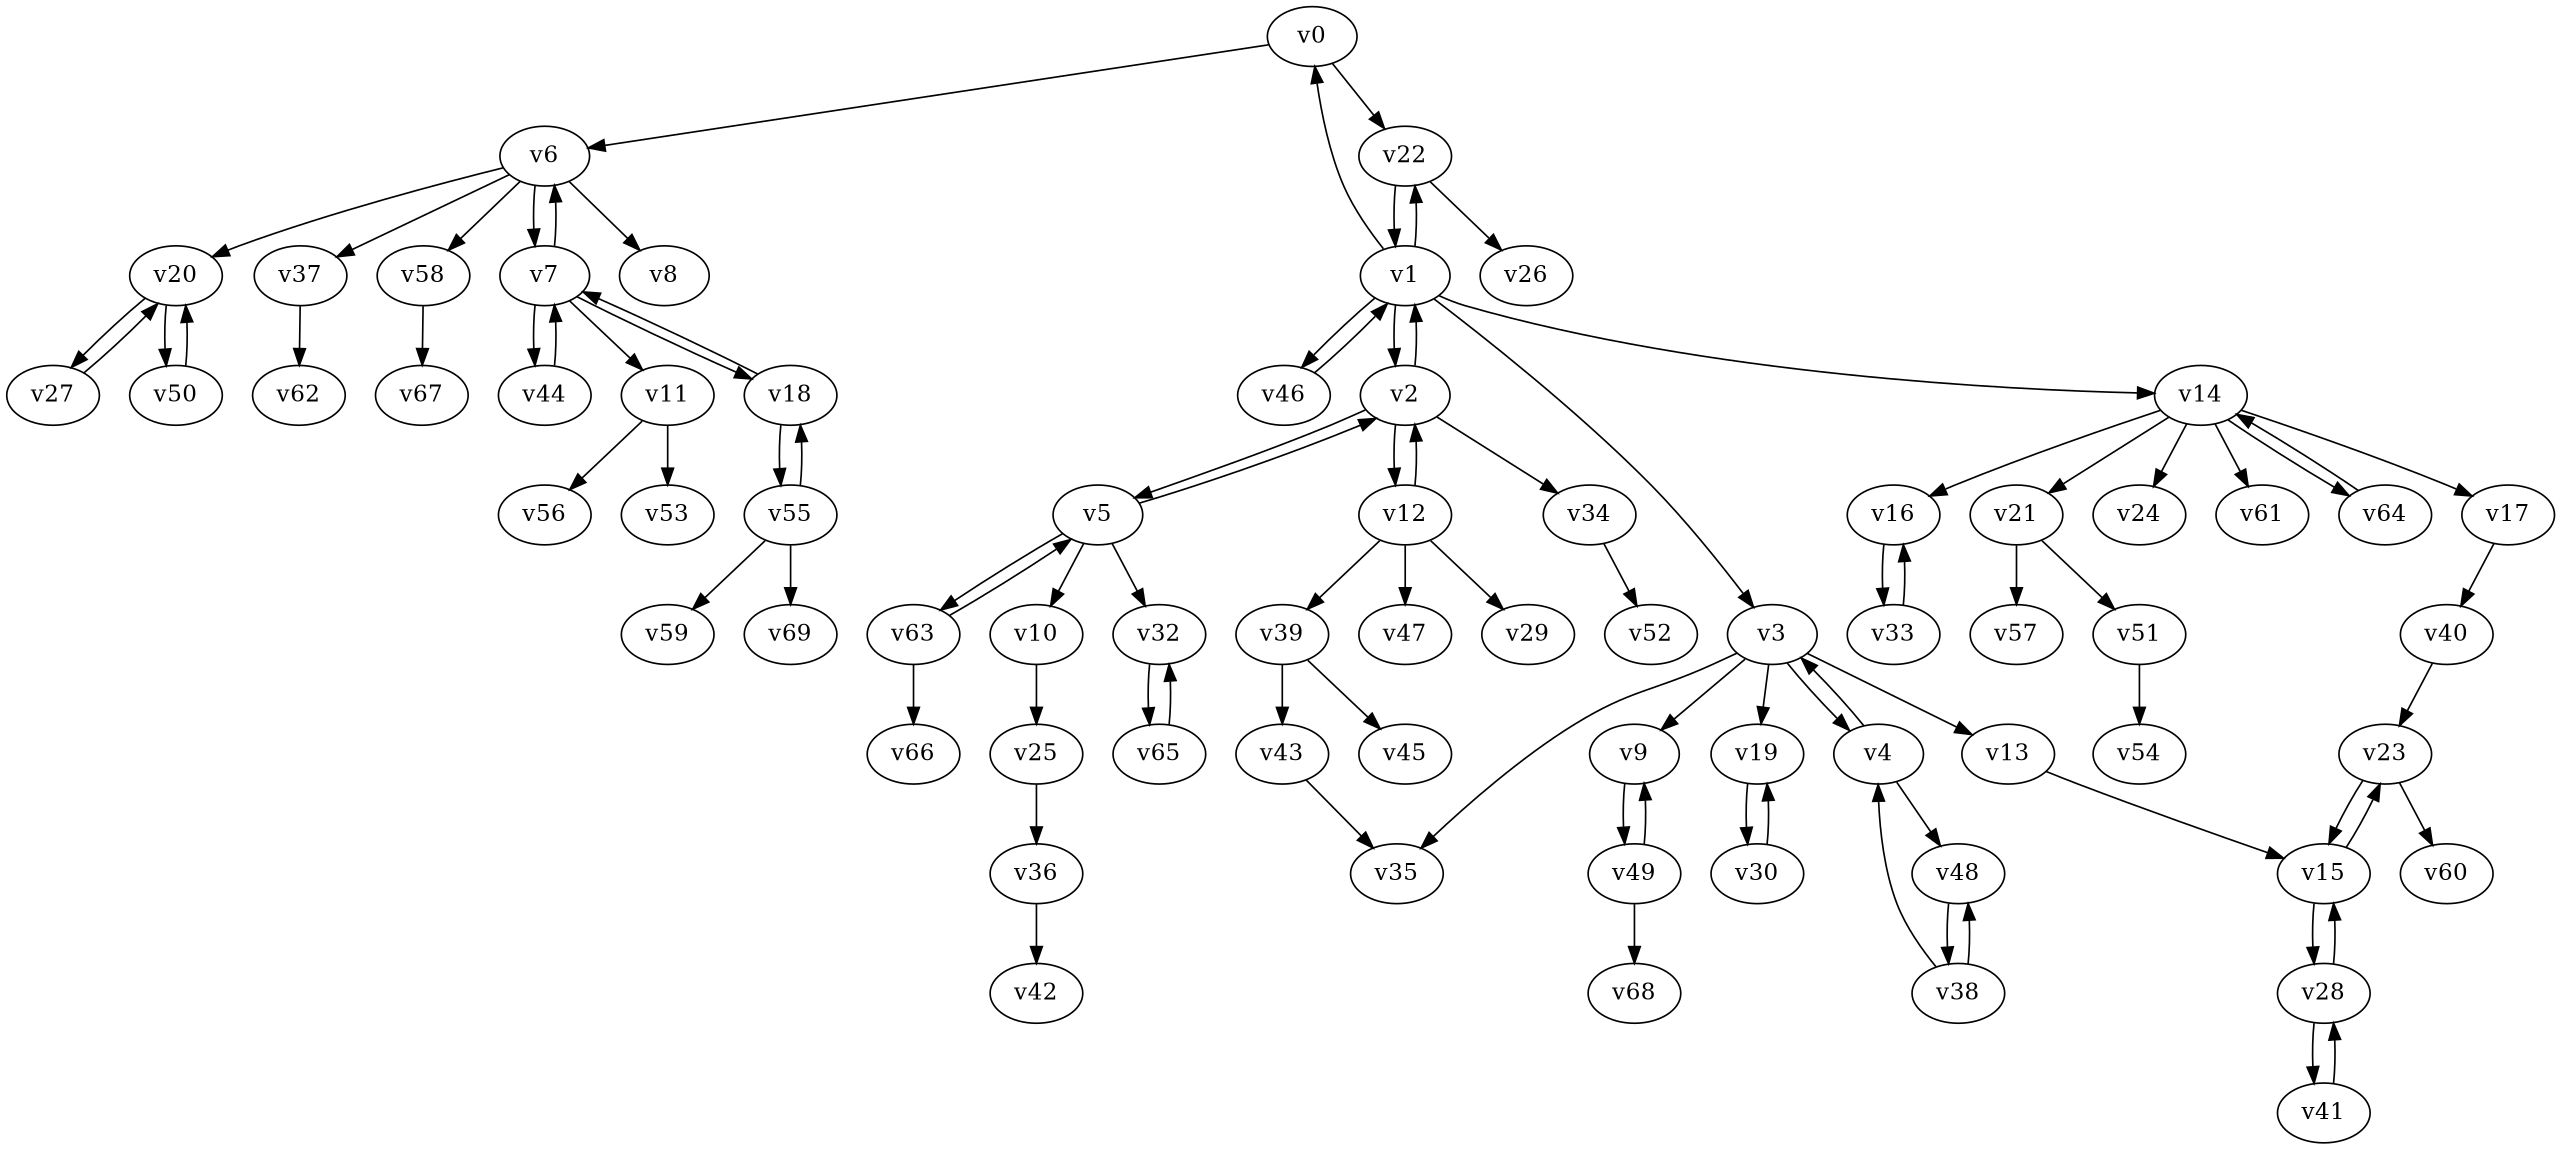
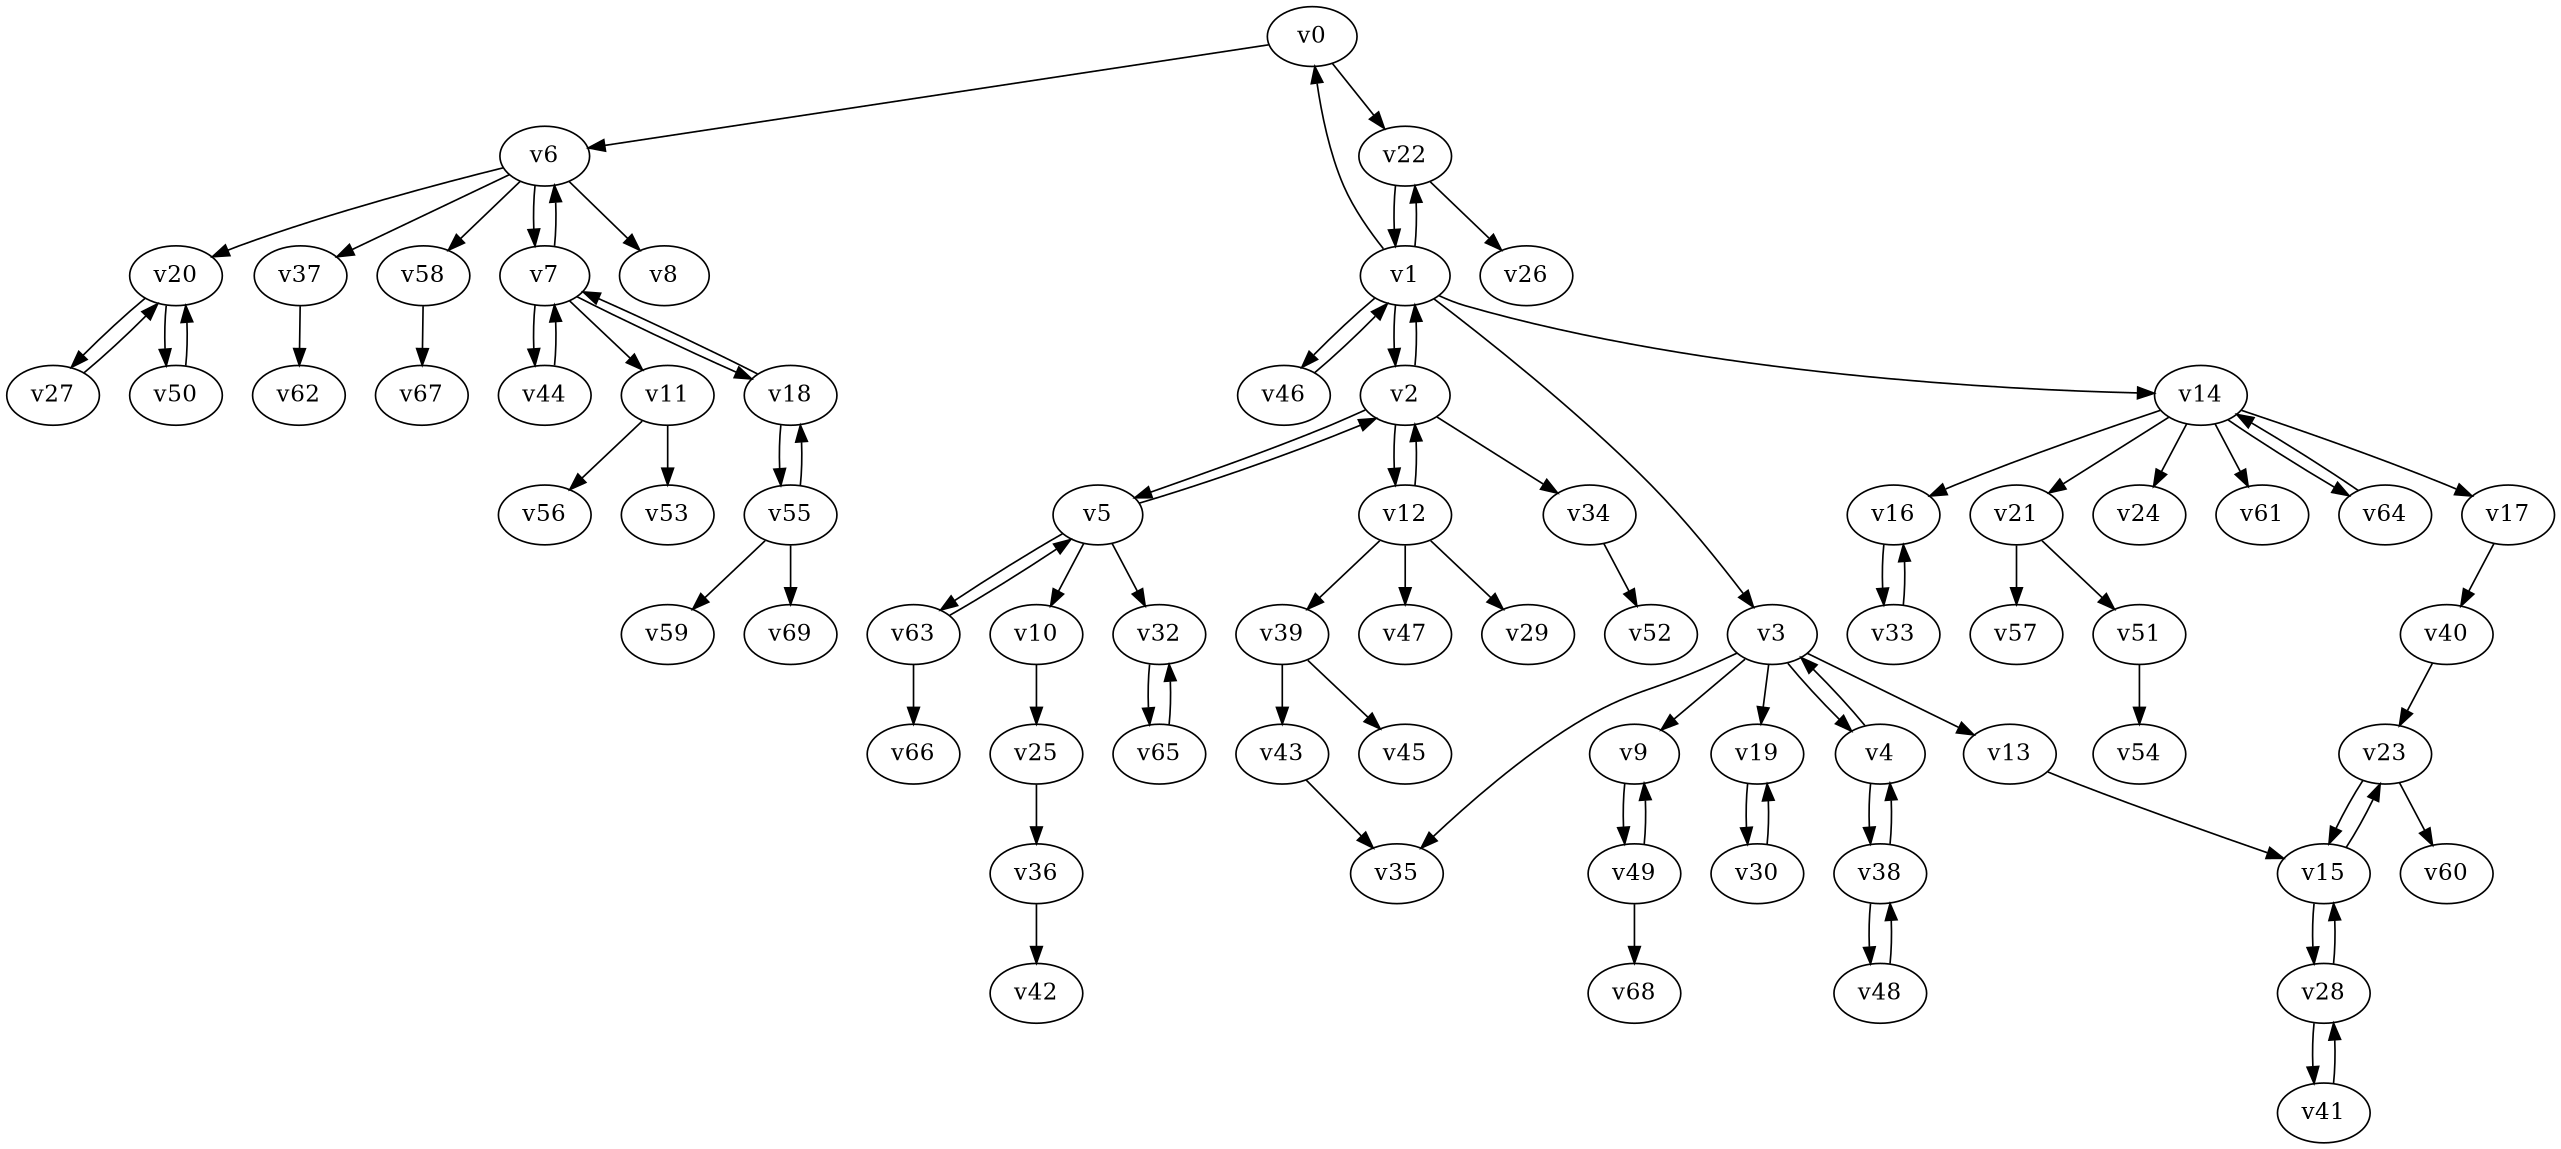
edge "v4" -> "v48": now "v4" -> "v38"
